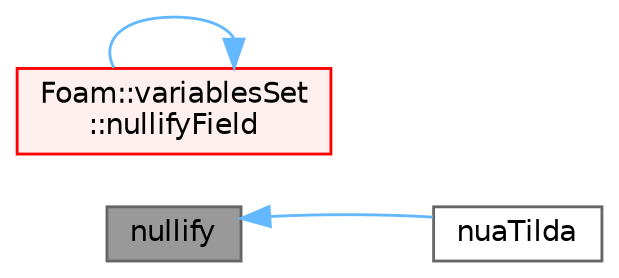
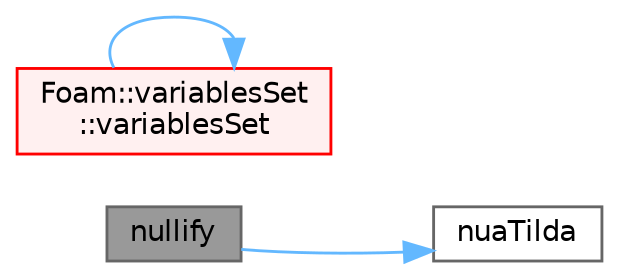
node "Foam::variablesSet ::nullifyField": label "Foam::variablesSet ::nullifyField" -> "Foam::variablesSet ::variablesSet"
edge "nuaTilda" -> "nullify": reversed
